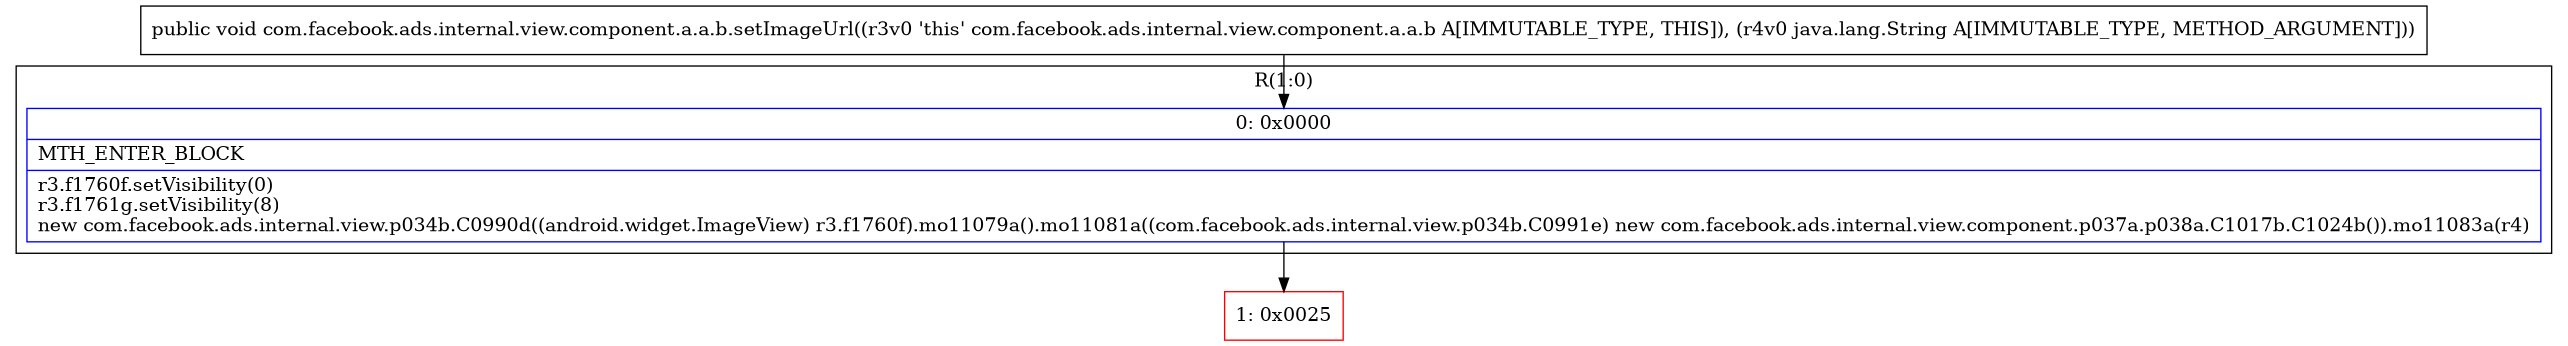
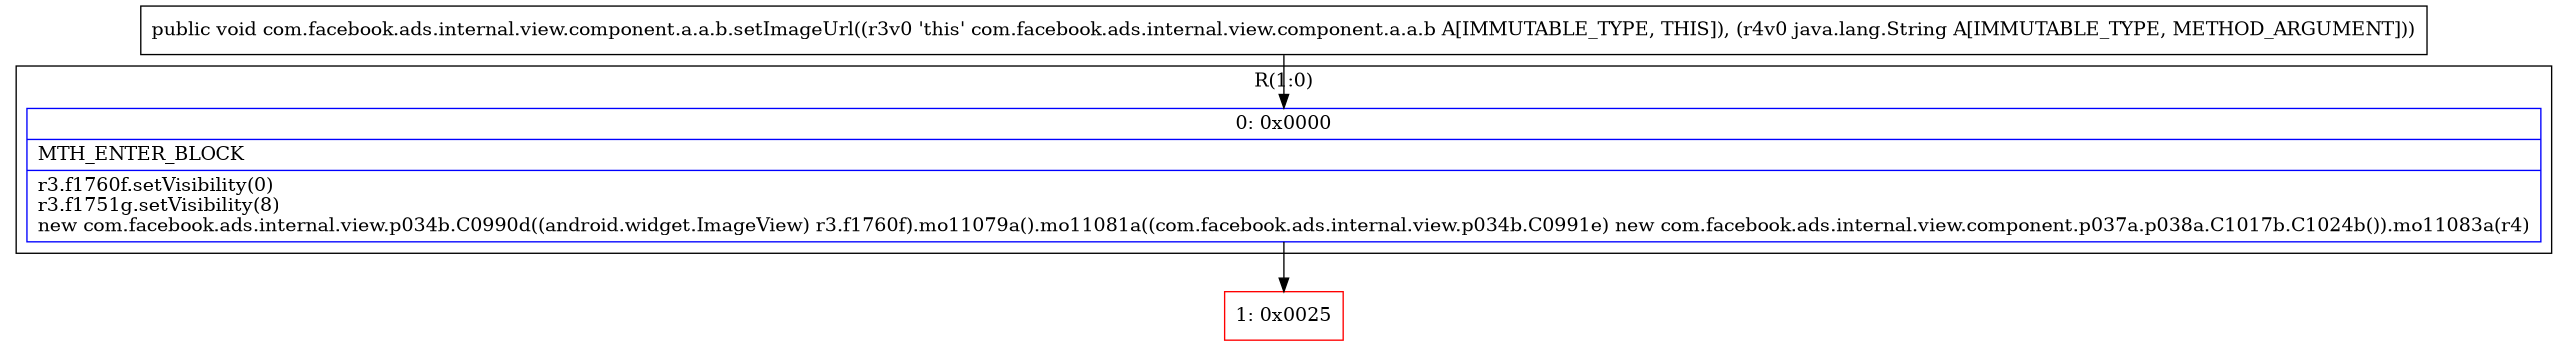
node "0: 0x0000": text "r3.f1761g.setVisibility(8)" -> "r3.f1751g.setVisibility(8)"
